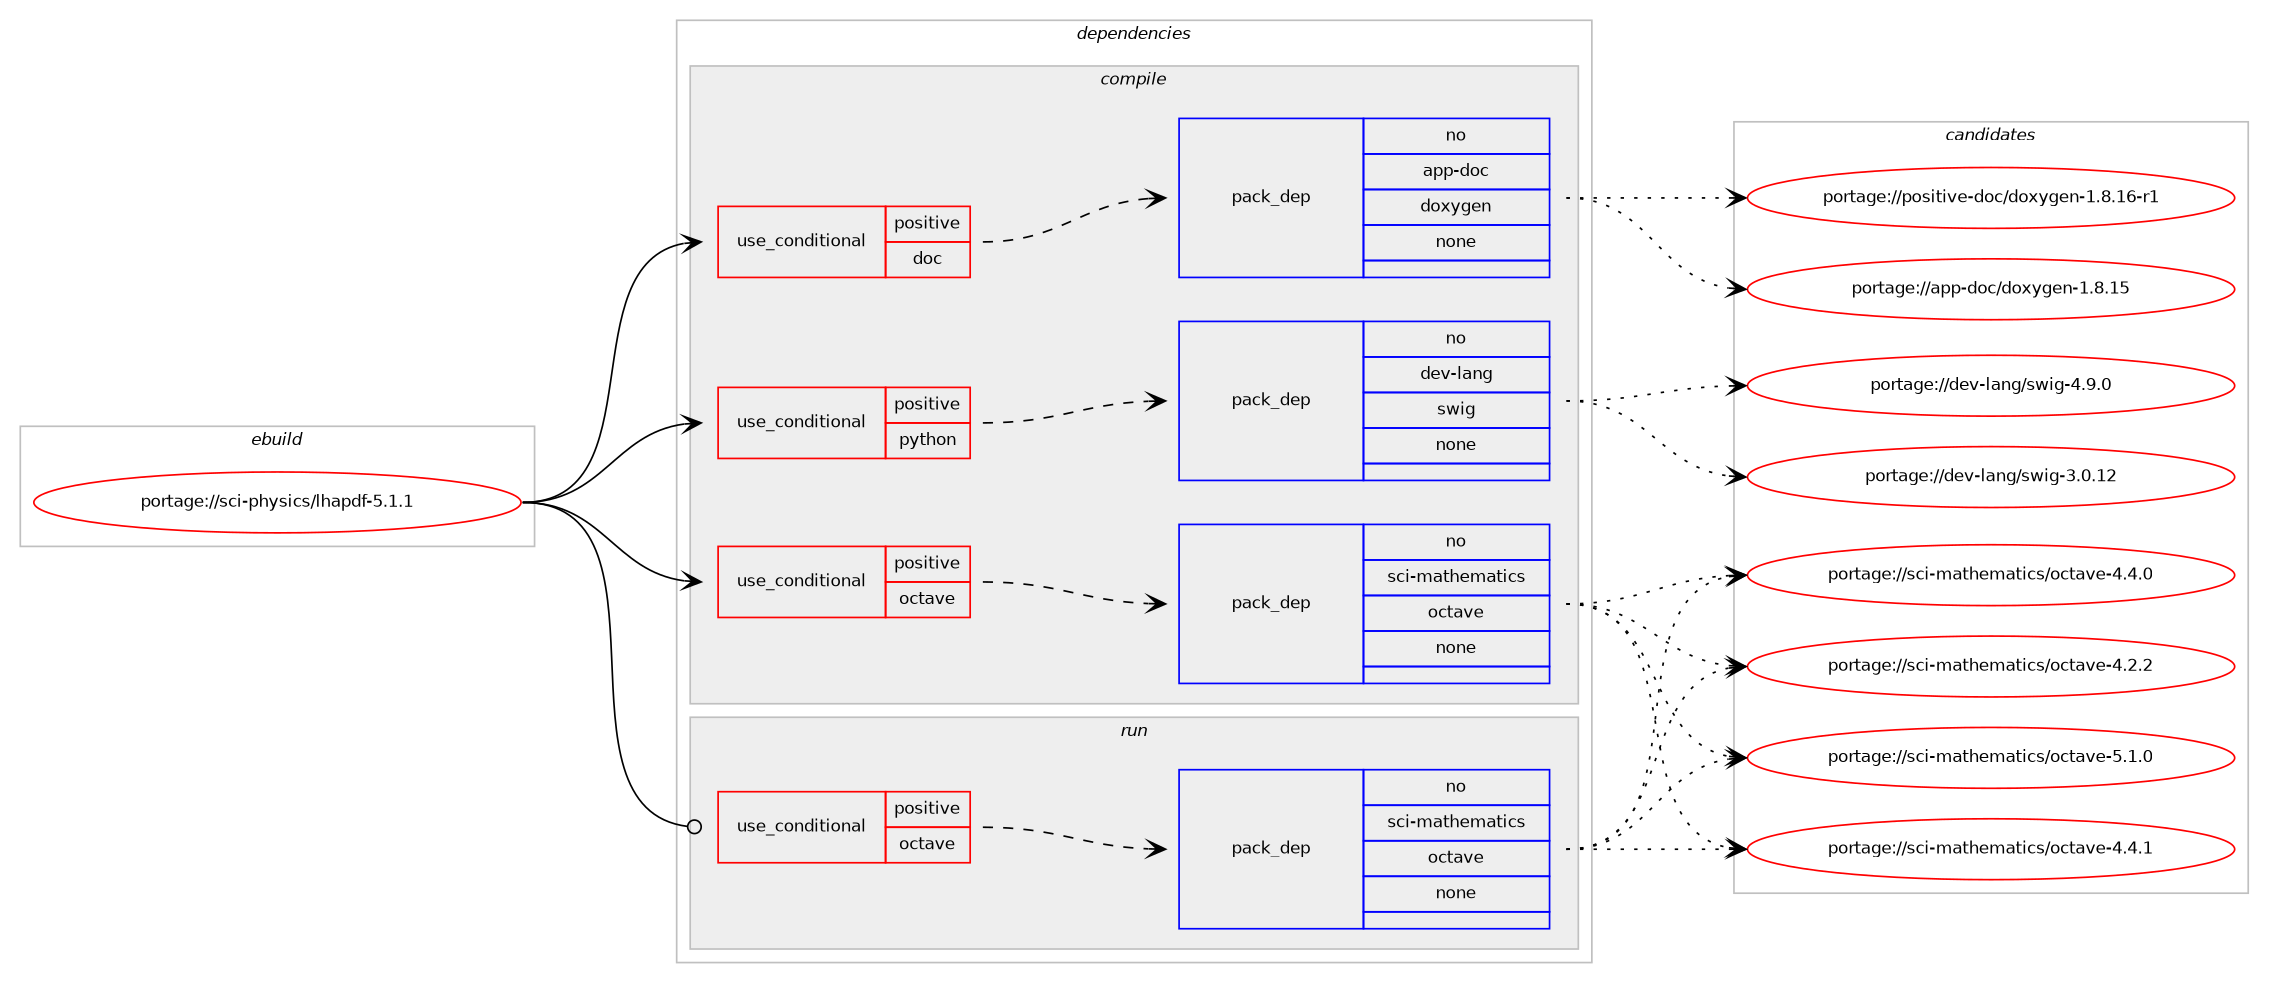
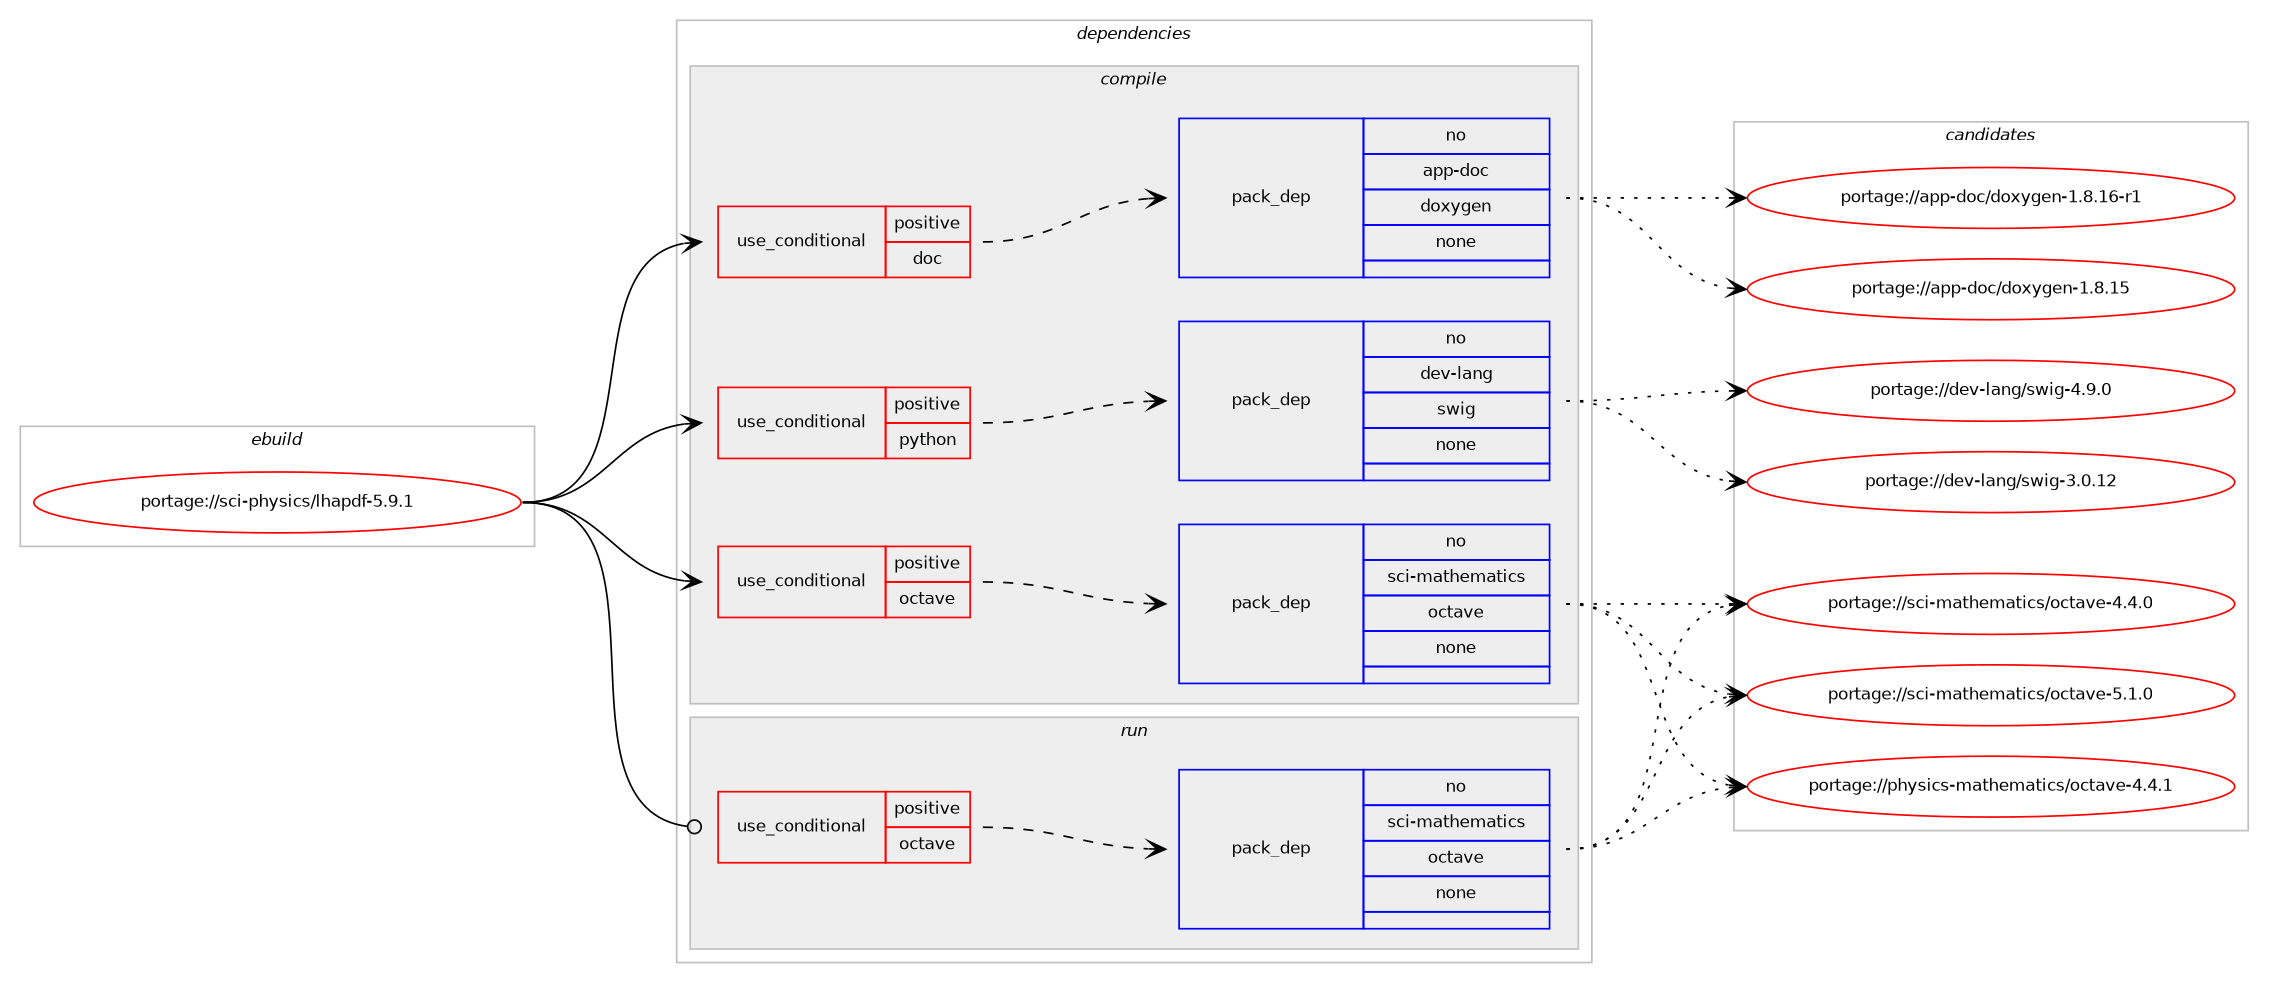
node "portage://positive-doc/doxygen-1.8.16-r1": label "portage://positive-doc/doxygen-1.8.16-r1" -> "portage://app-doc/doxygen-1.8.16-r1"
node "portage://sci-physics/lhapdf-5.1.1": label "portage://sci-physics/lhapdf-5.1.1" -> "portage://sci-physics/lhapdf-5.9.1"
node "portage://sci-mathematics/octave-4.2.2": removed
node "portage://sci-mathematics/octave-4.4.1": label "portage://sci-mathematics/octave-4.4.1" -> "portage://physics-mathematics/octave-4.4.1"
